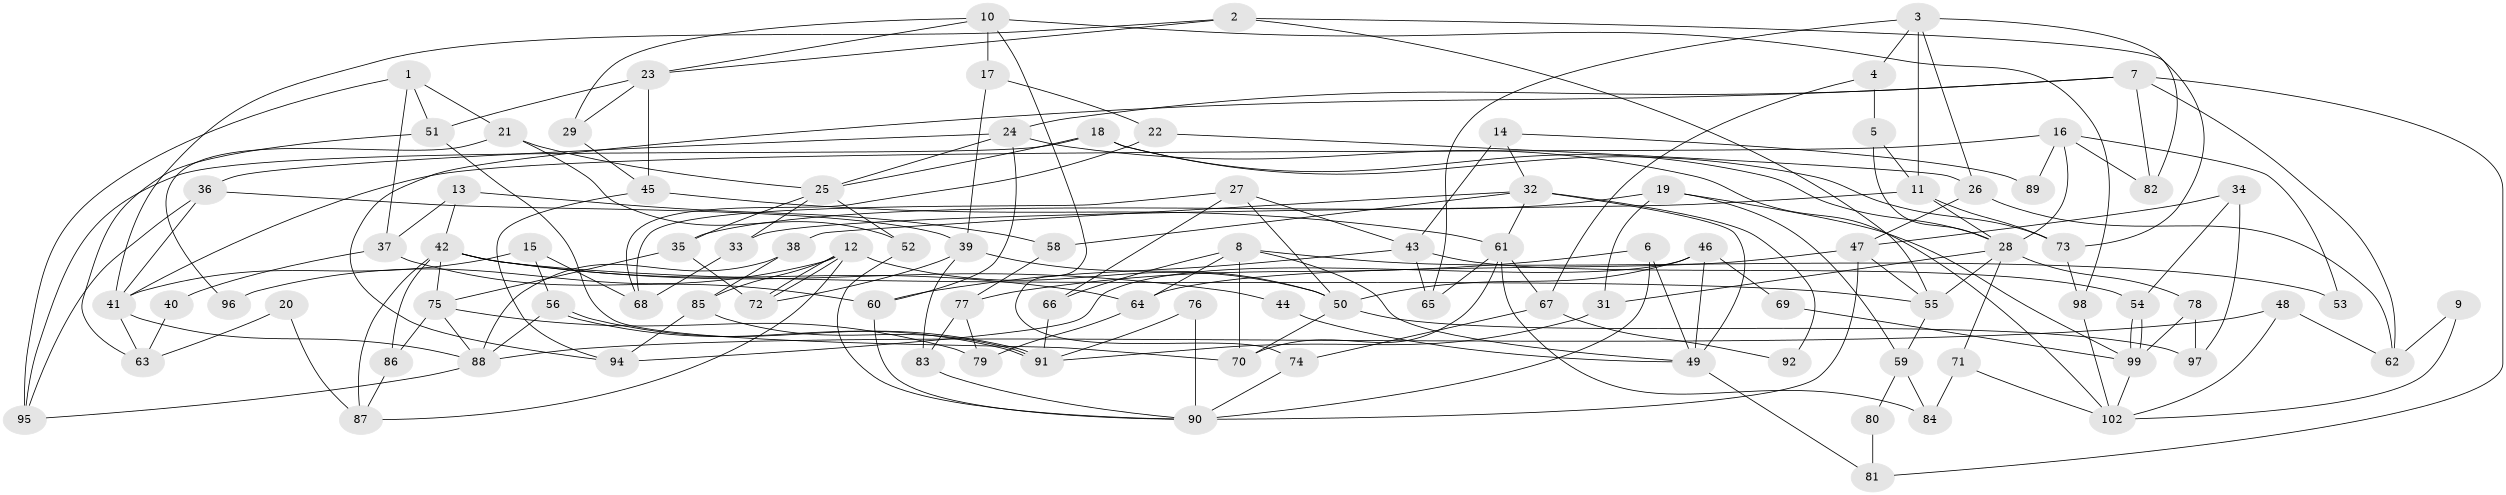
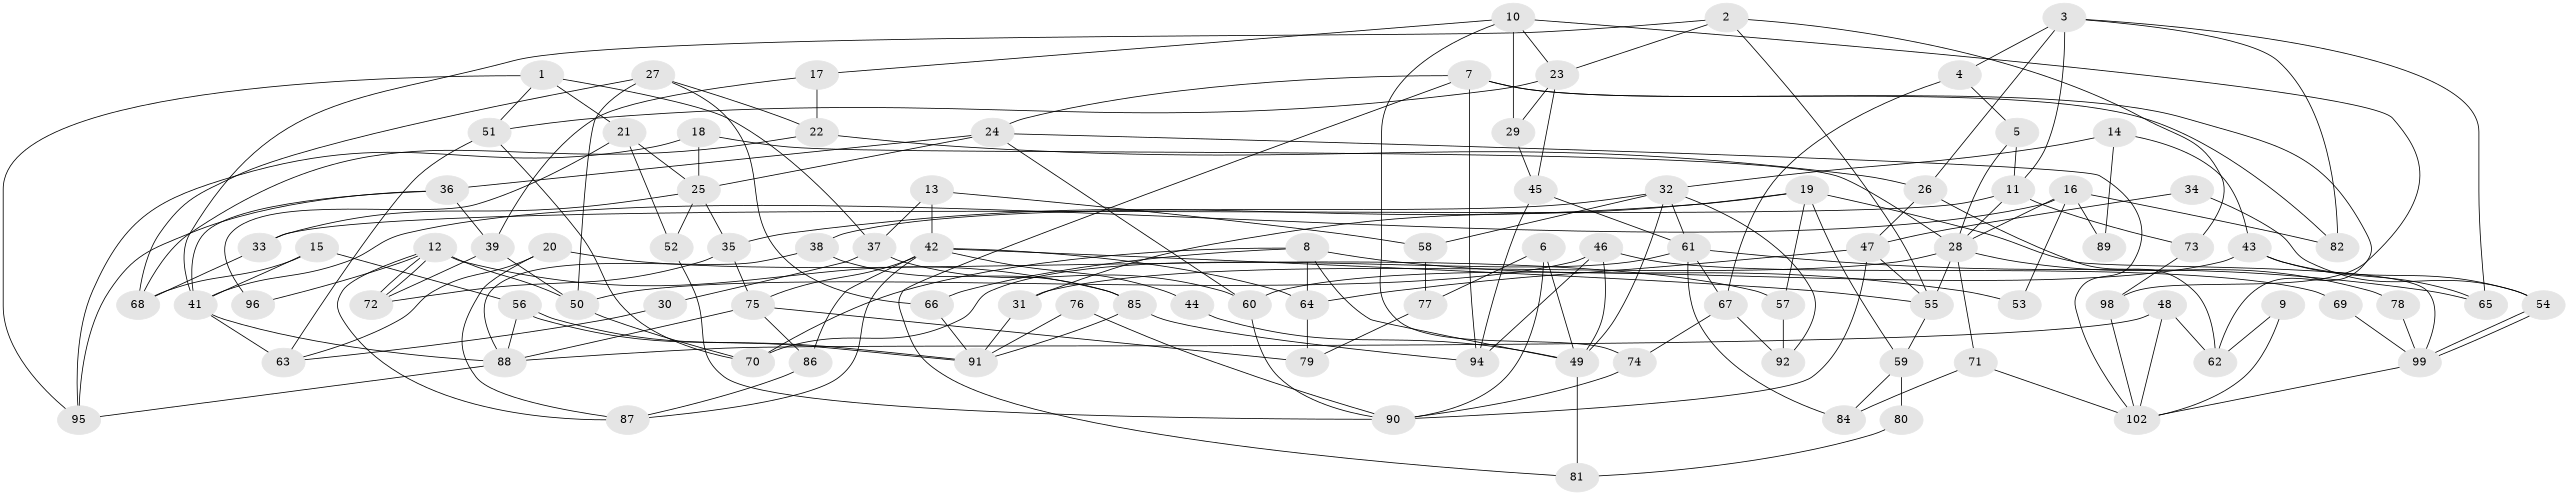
edge "18" -- "73": removed
edge "27" -- "43": now "27" -- "22"
node "40": label "40" -> "30"
node "57": added
node "83": removed
node "97": removed
